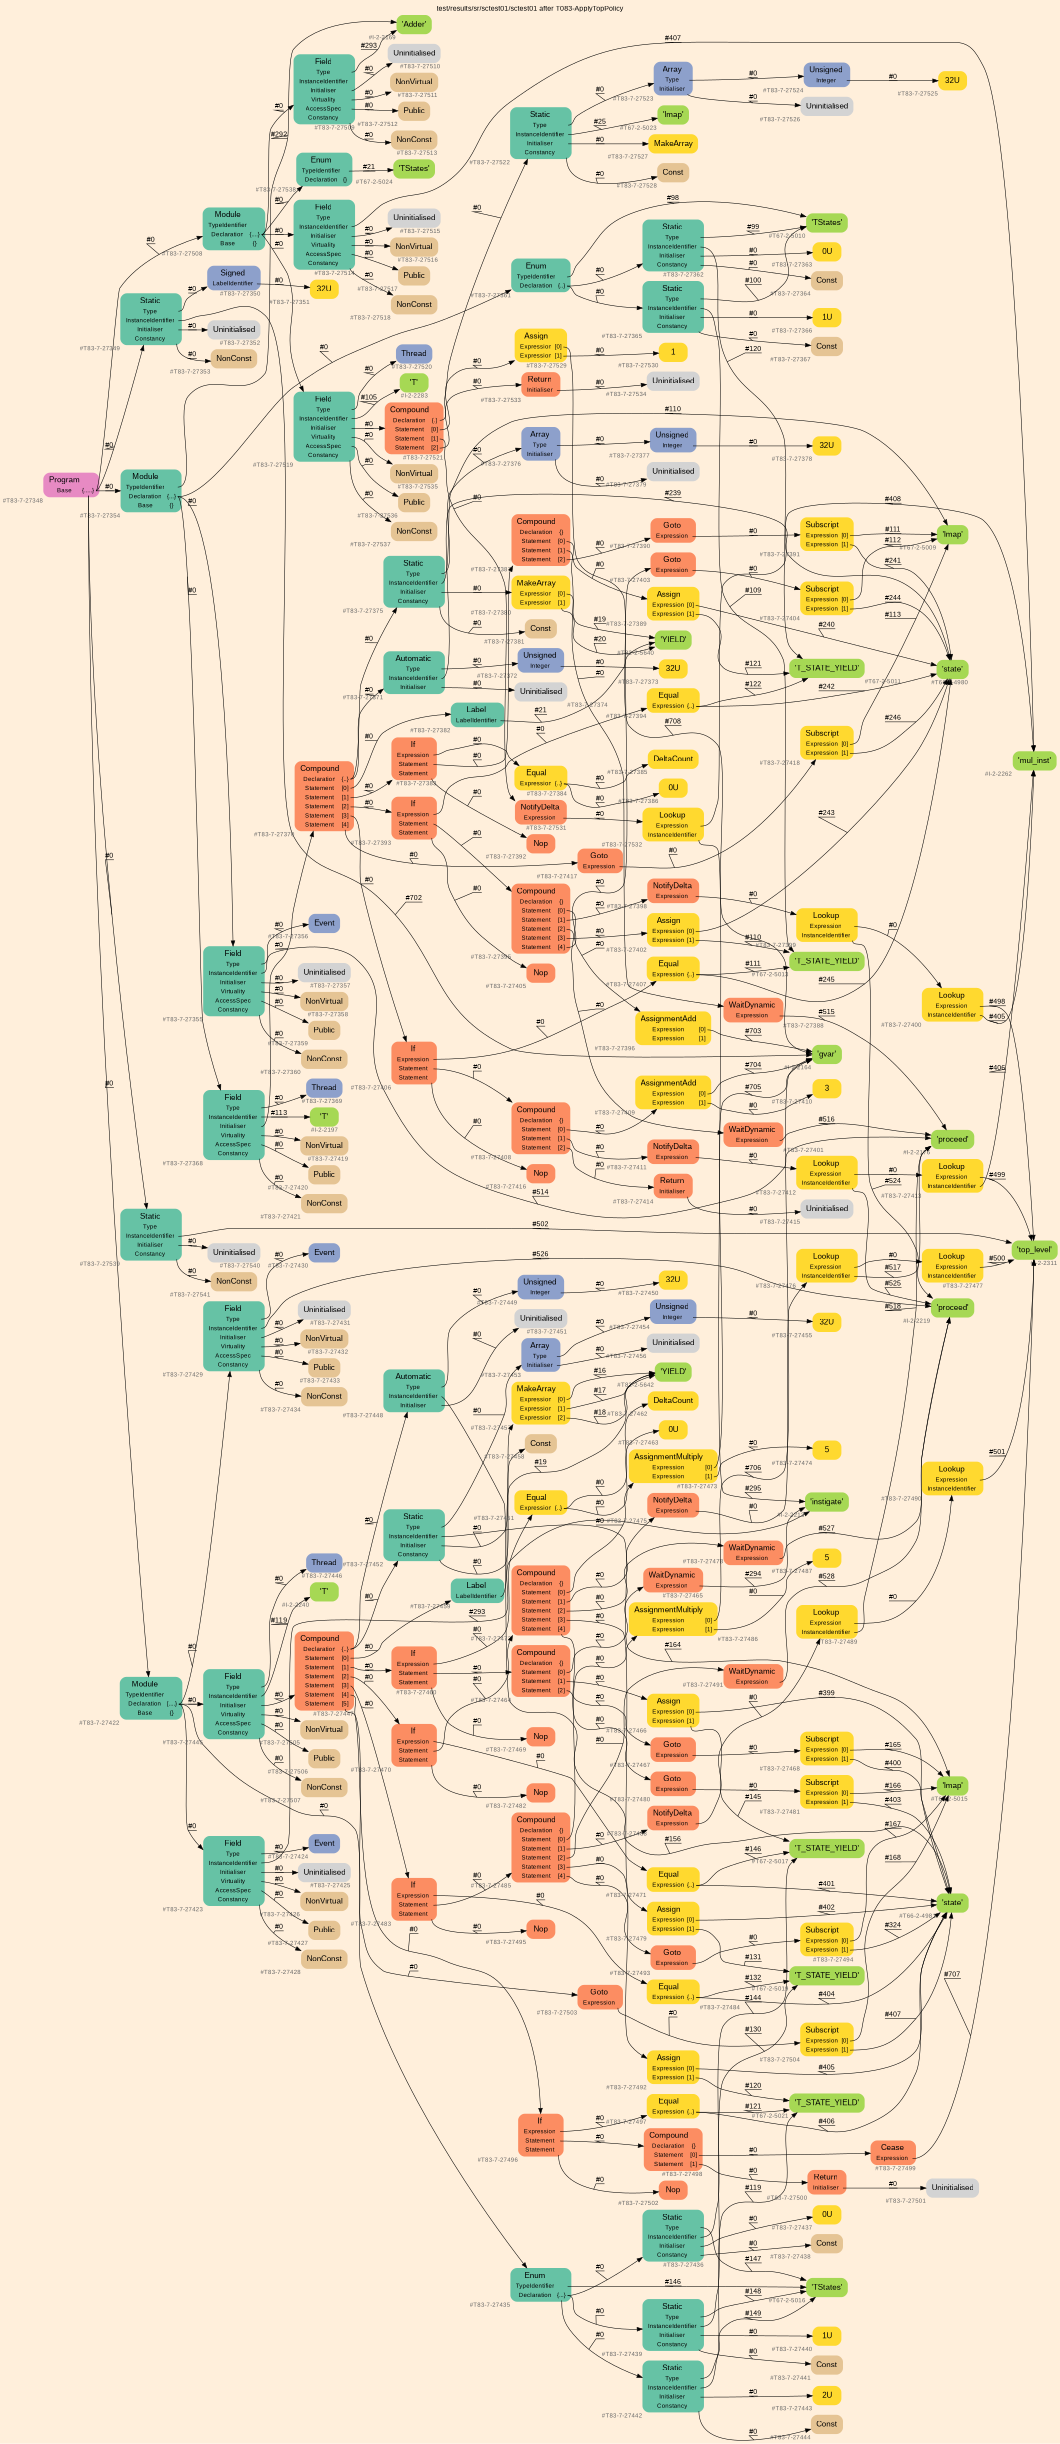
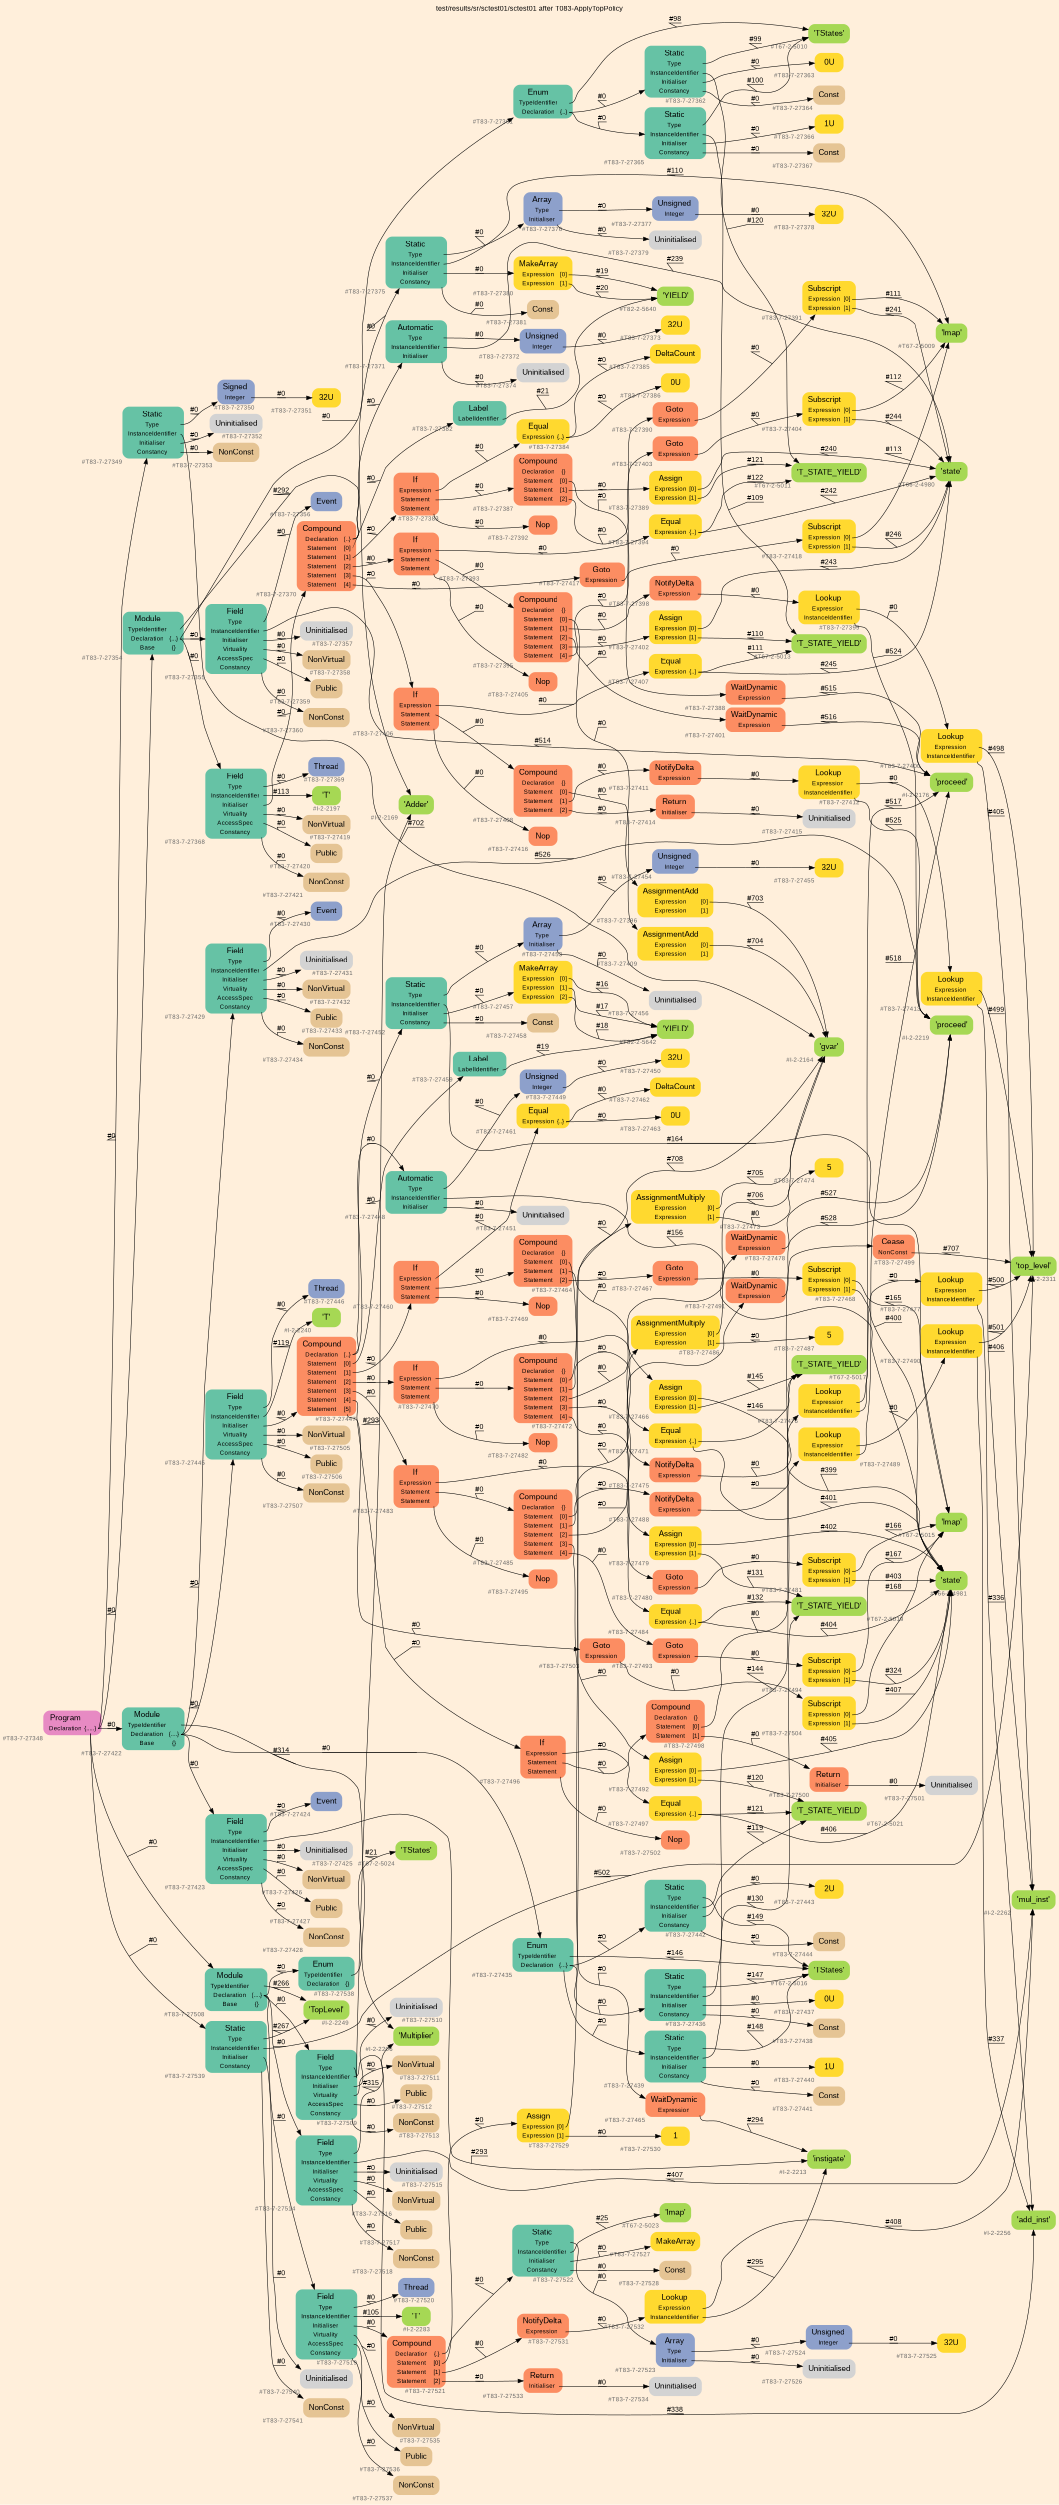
node "Signed": text "LabelIdentifier" -> "Integer"
node "Program": text "Base" -> "Declaration"
node "3": removed
node "'TopLevel'": added
node "'Multiplier'": added
node "Cease": text "Expression" -> "NonConst"
node "'add_inst'": added
